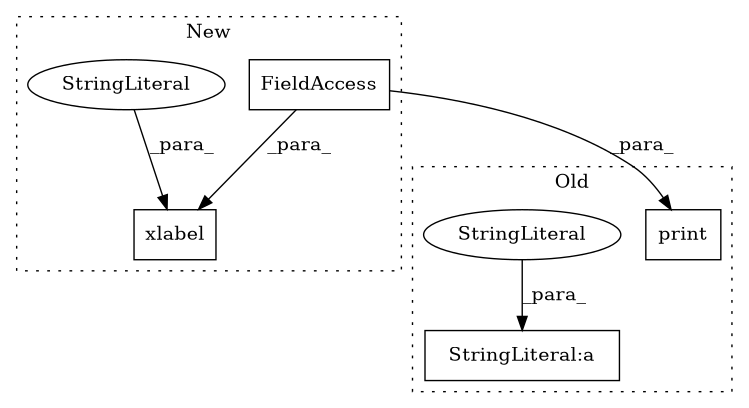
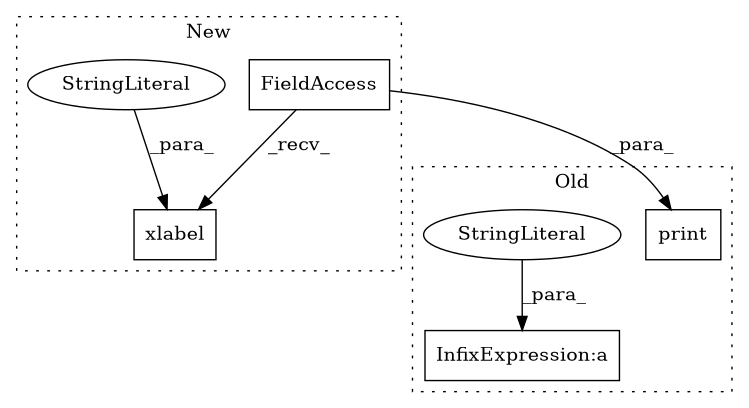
edge "FieldAccess" -> "xlabel": label "_para_" -> "_recv_"
node "StringLiteral:a": label "StringLiteral:a" -> "InfixExpression:a"
